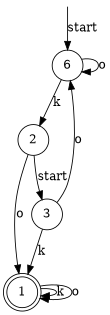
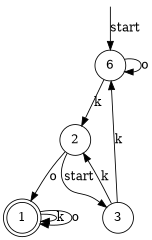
edge "3" -> "6": label "o" -> "k"
edge "3" -> "1": now "3" -> "2"
